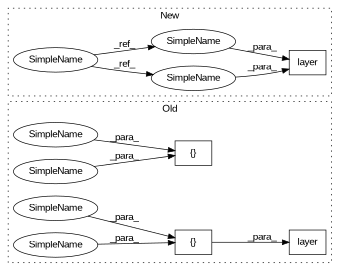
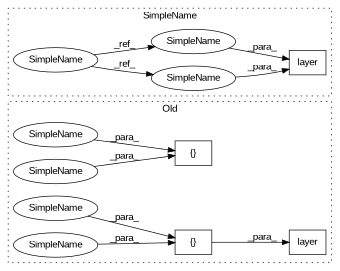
cluster "New": label "New" -> "SimpleName"
